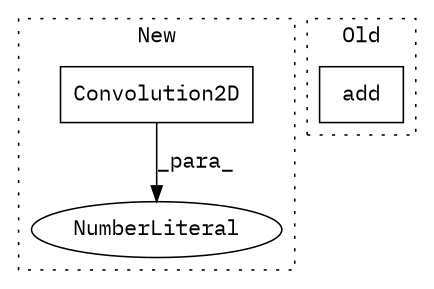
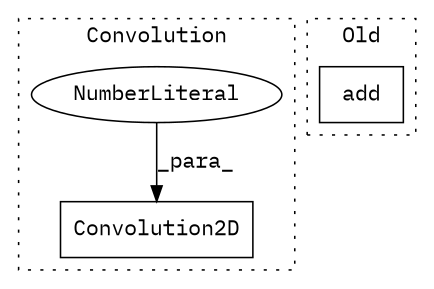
cluster "New": label "New" -> "Convolution"
edge "Convolution2D" -> "NumberLiteral": reversed
